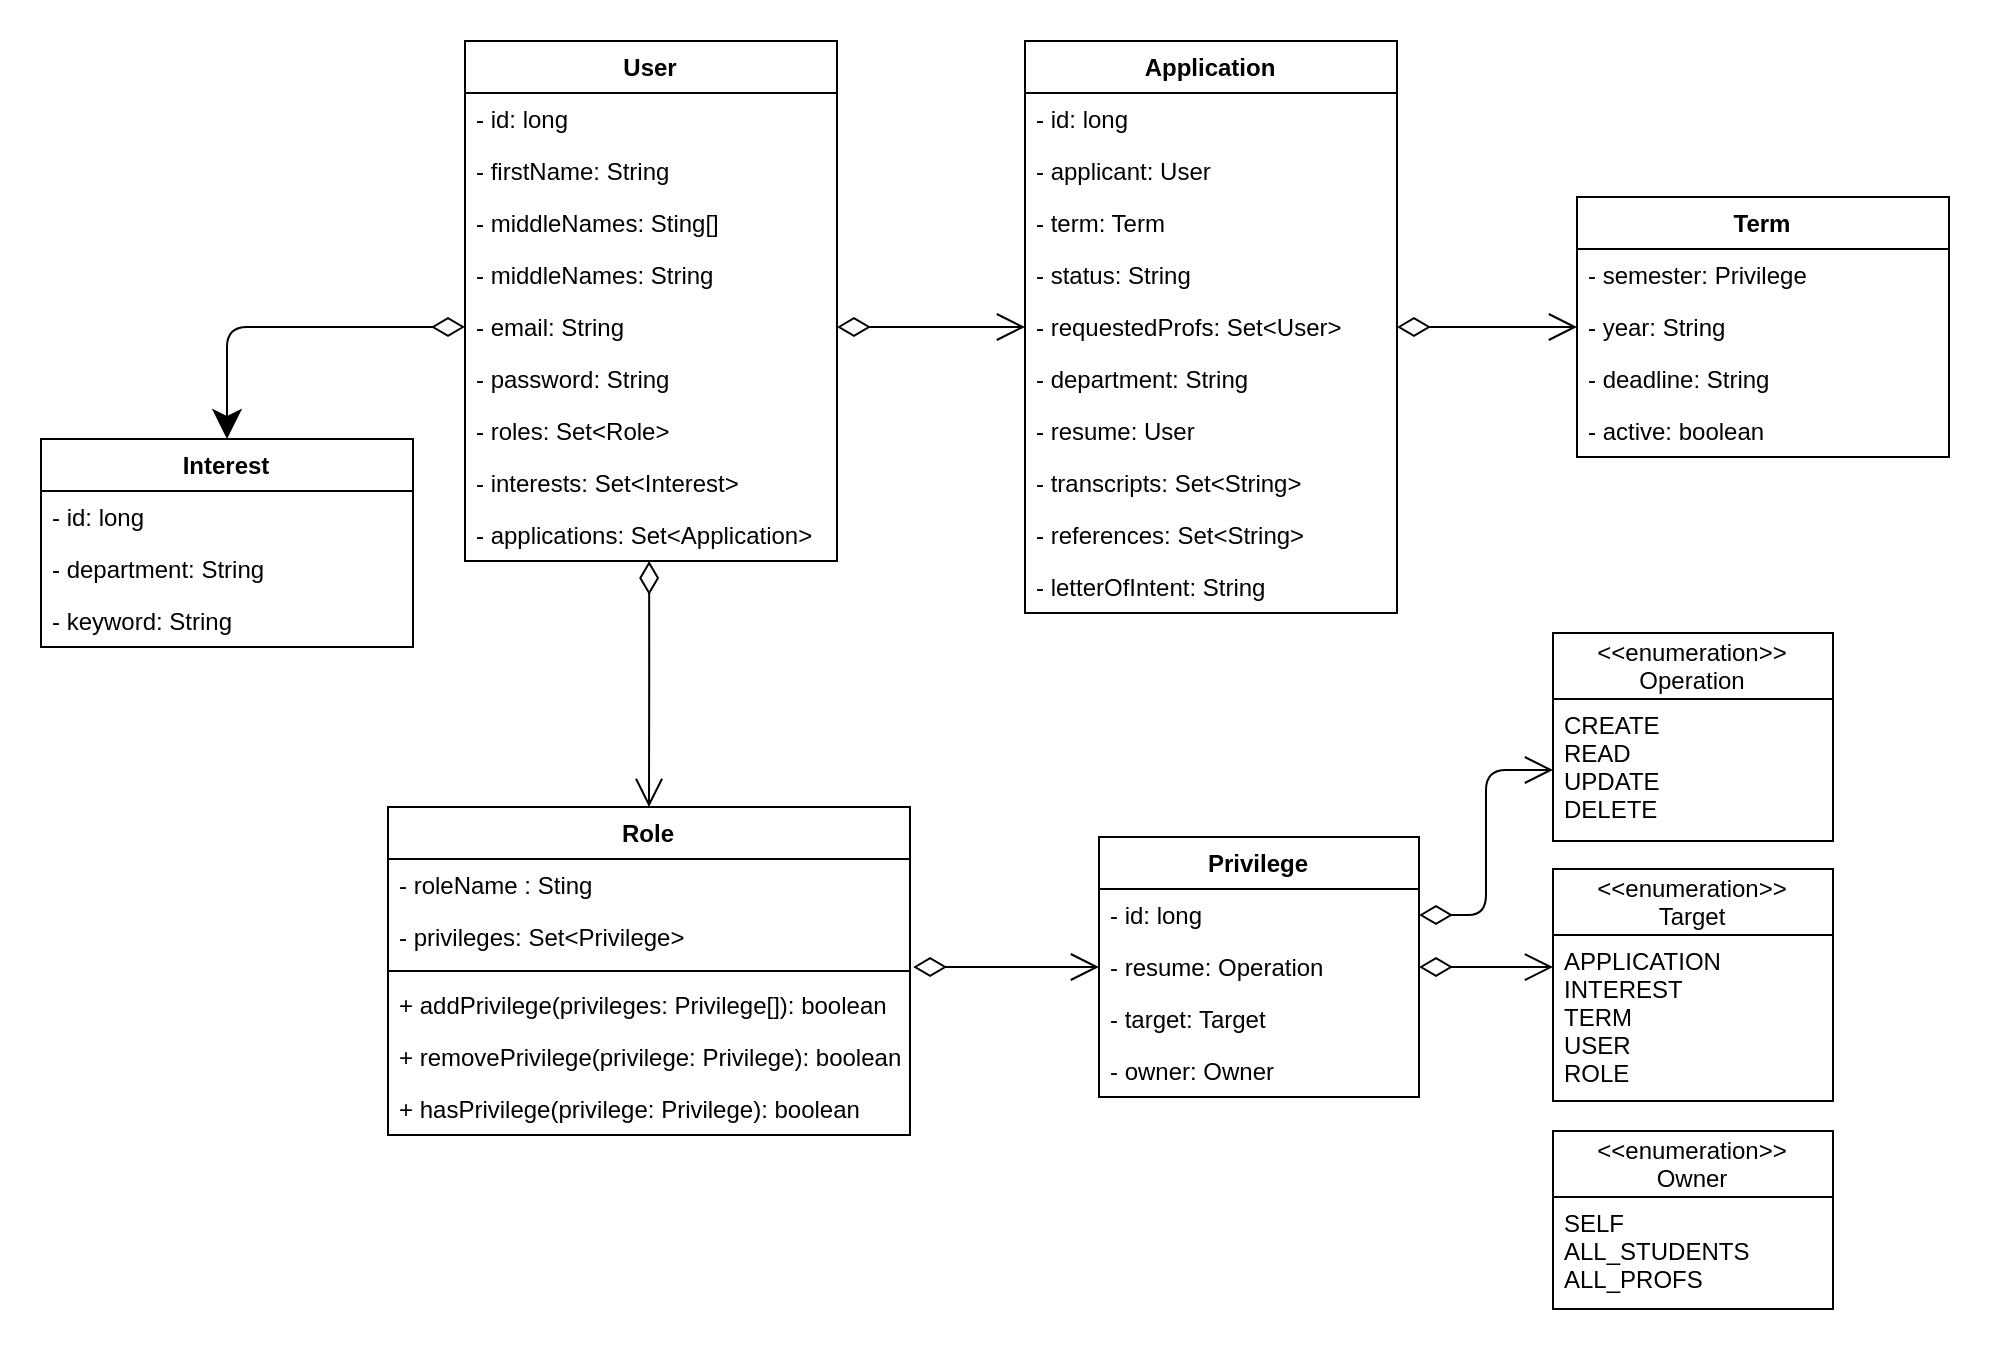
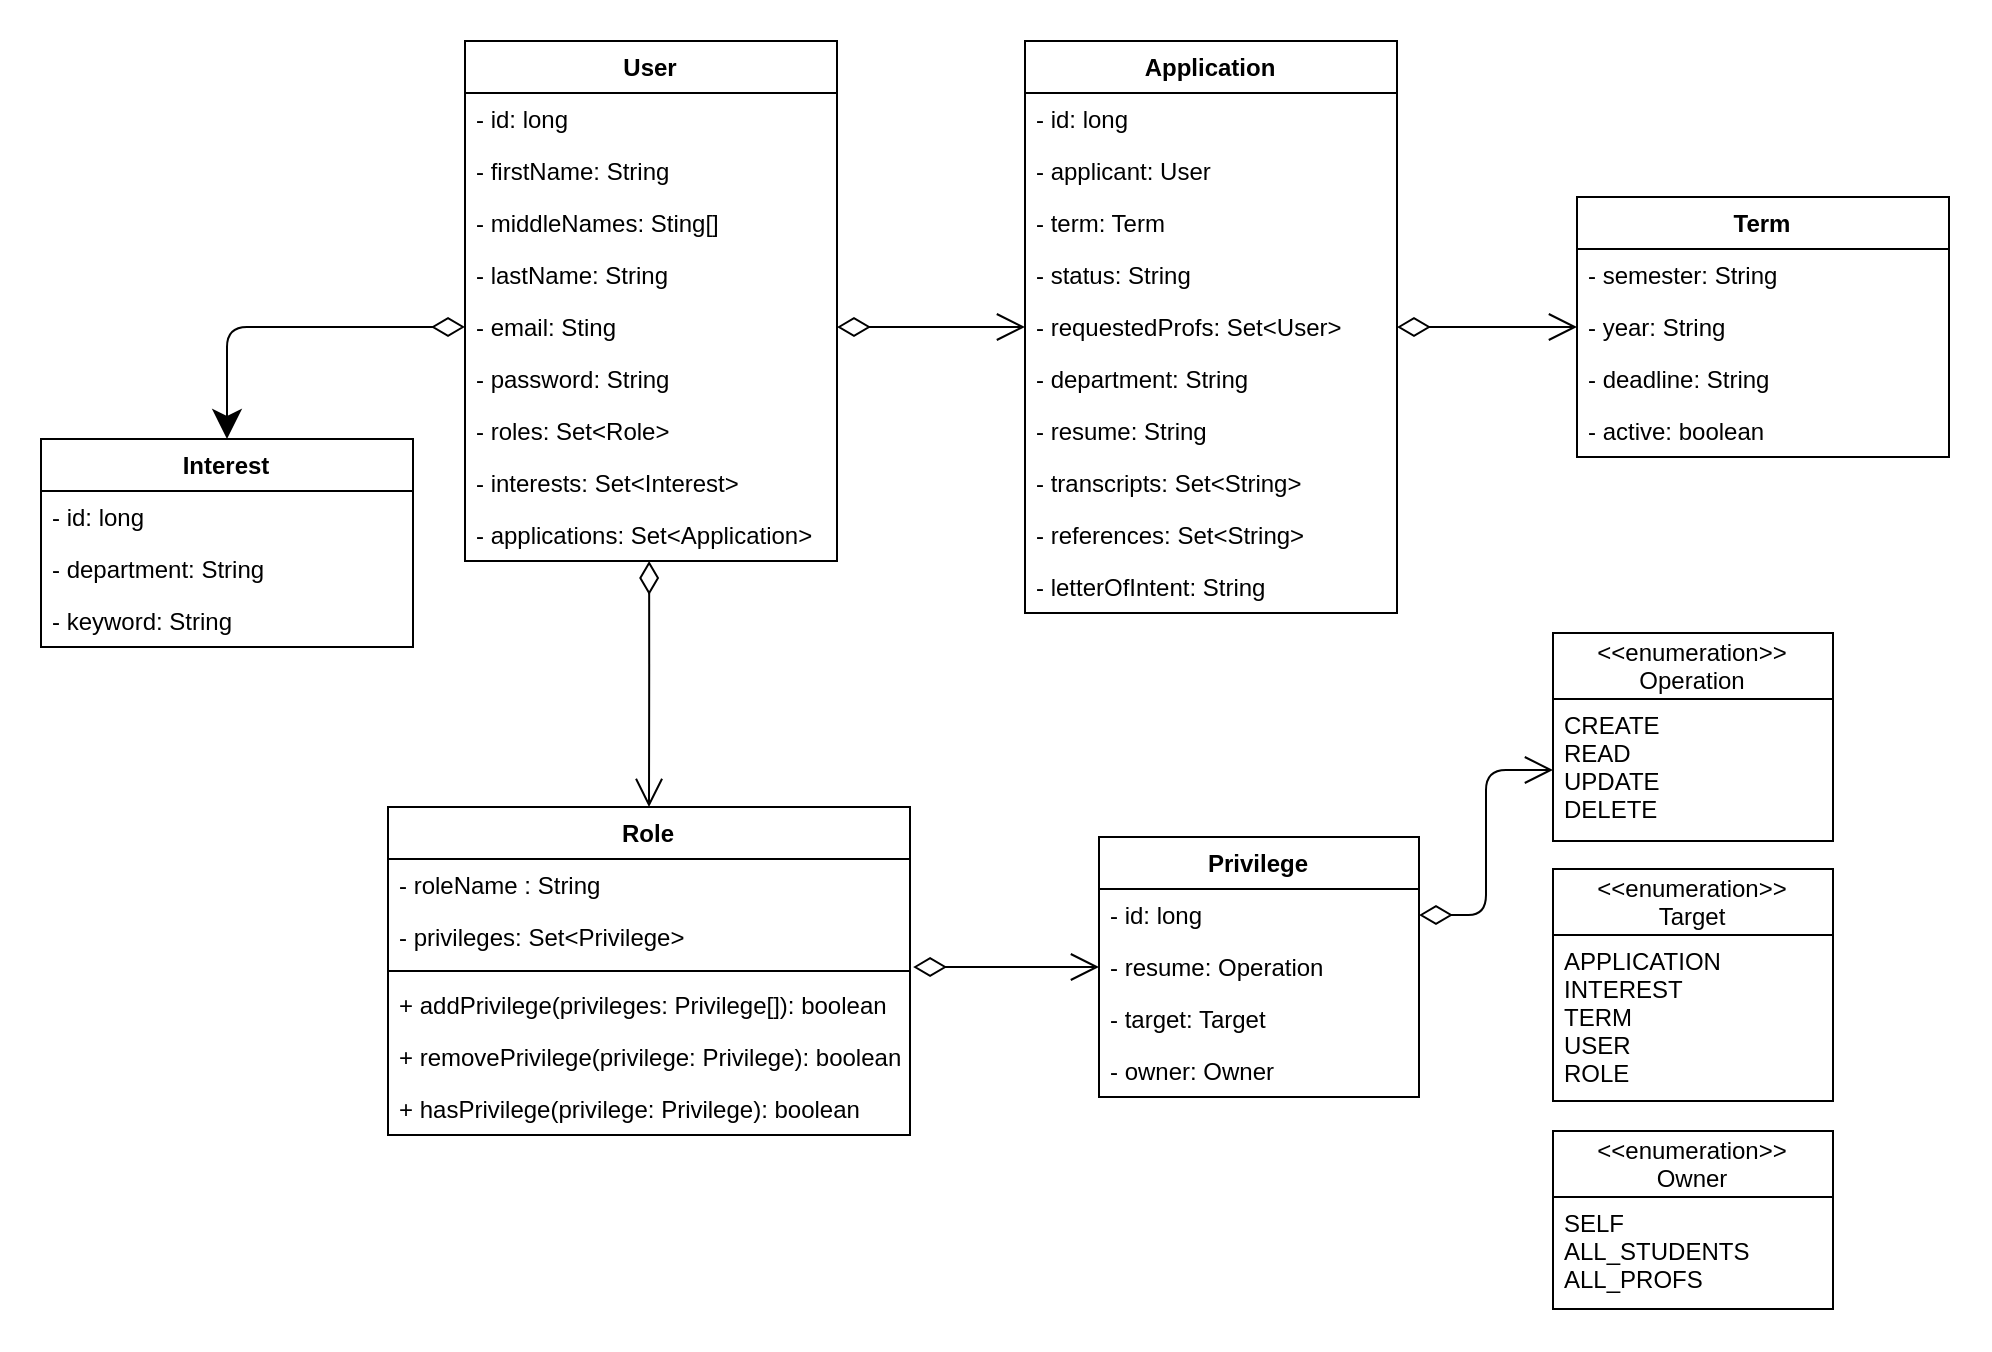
node "- middleNames: String": label "- middleNames: String" -> "- lastName: String"
node "- semester: Privilege": label "- semester: Privilege" -> "- semester: String"
node "- email: String": label "- email: String" -> "- email: Sting"
node "- resume: User": label "- resume: User" -> "- resume: String"
node "- roleName : Sting": label "- roleName : Sting" -> "- roleName : String"
edge "- resume: Operation" -- "APPLICATION INTEREST TERM USER ROLE": removed
